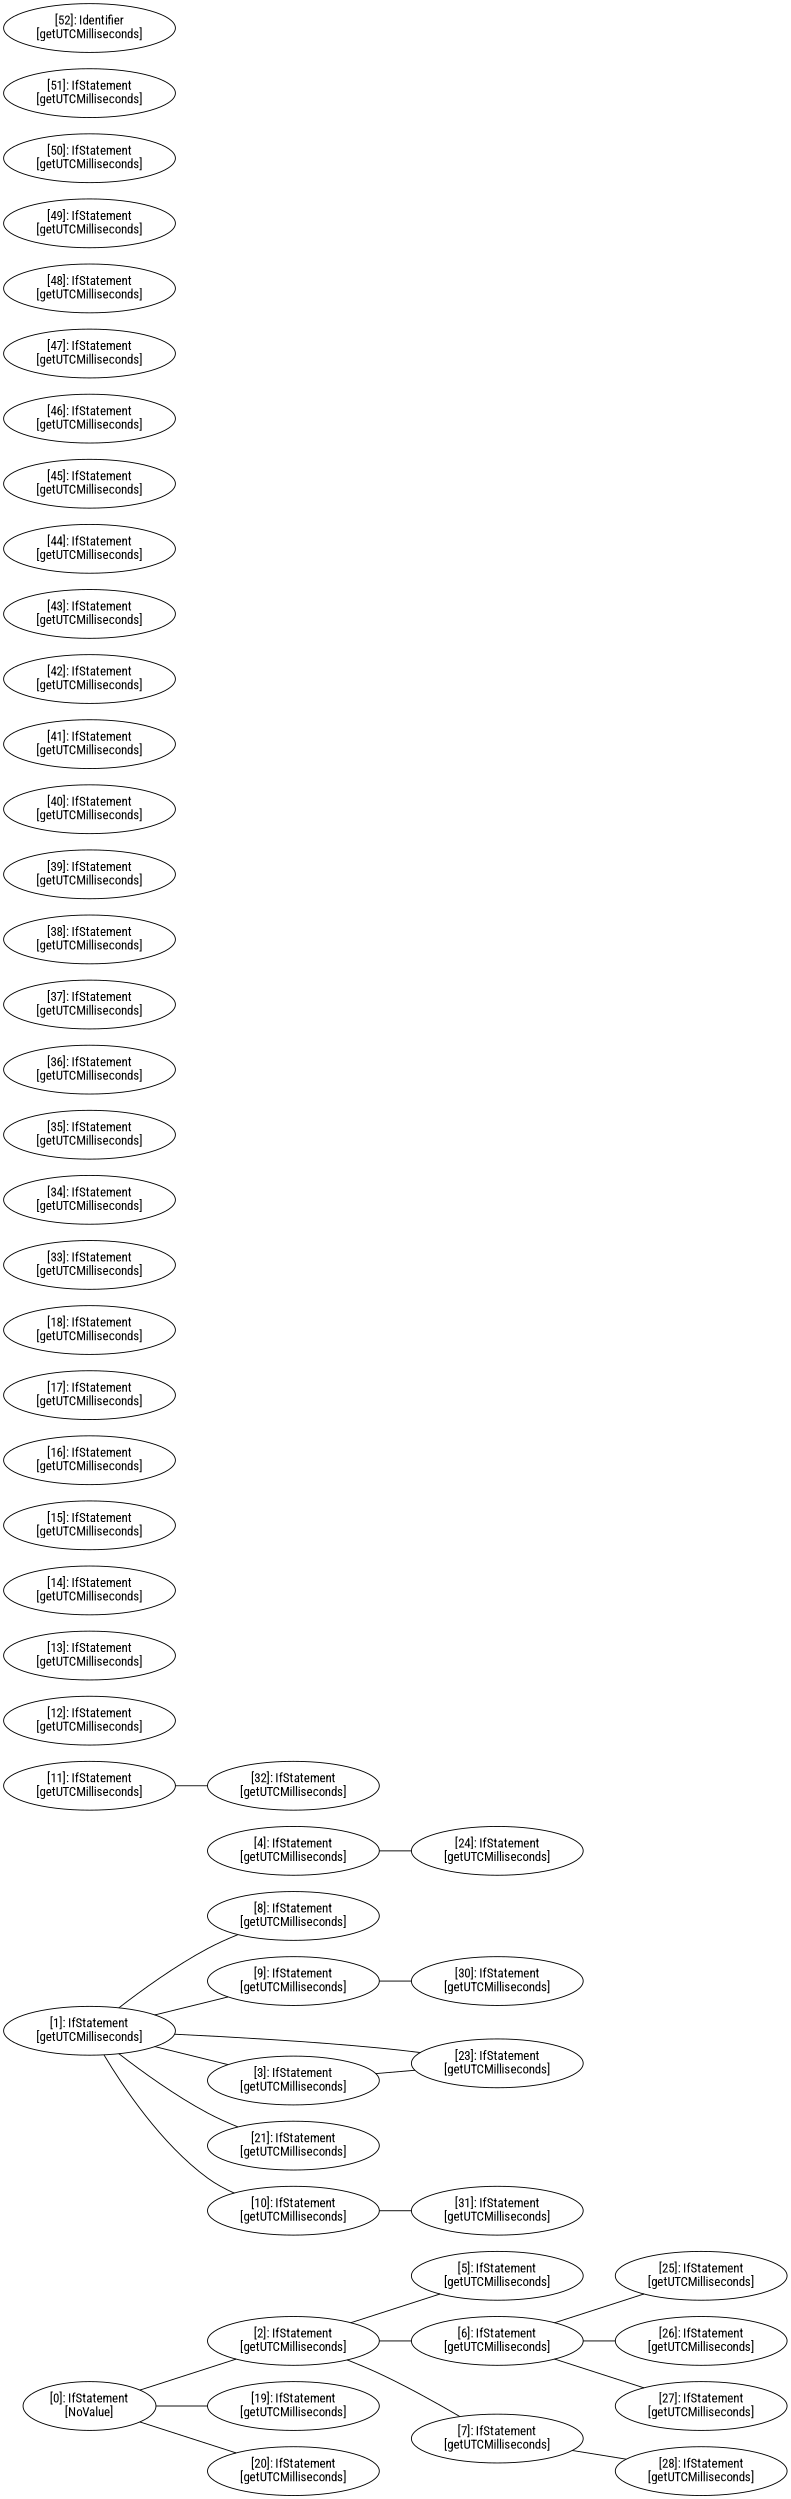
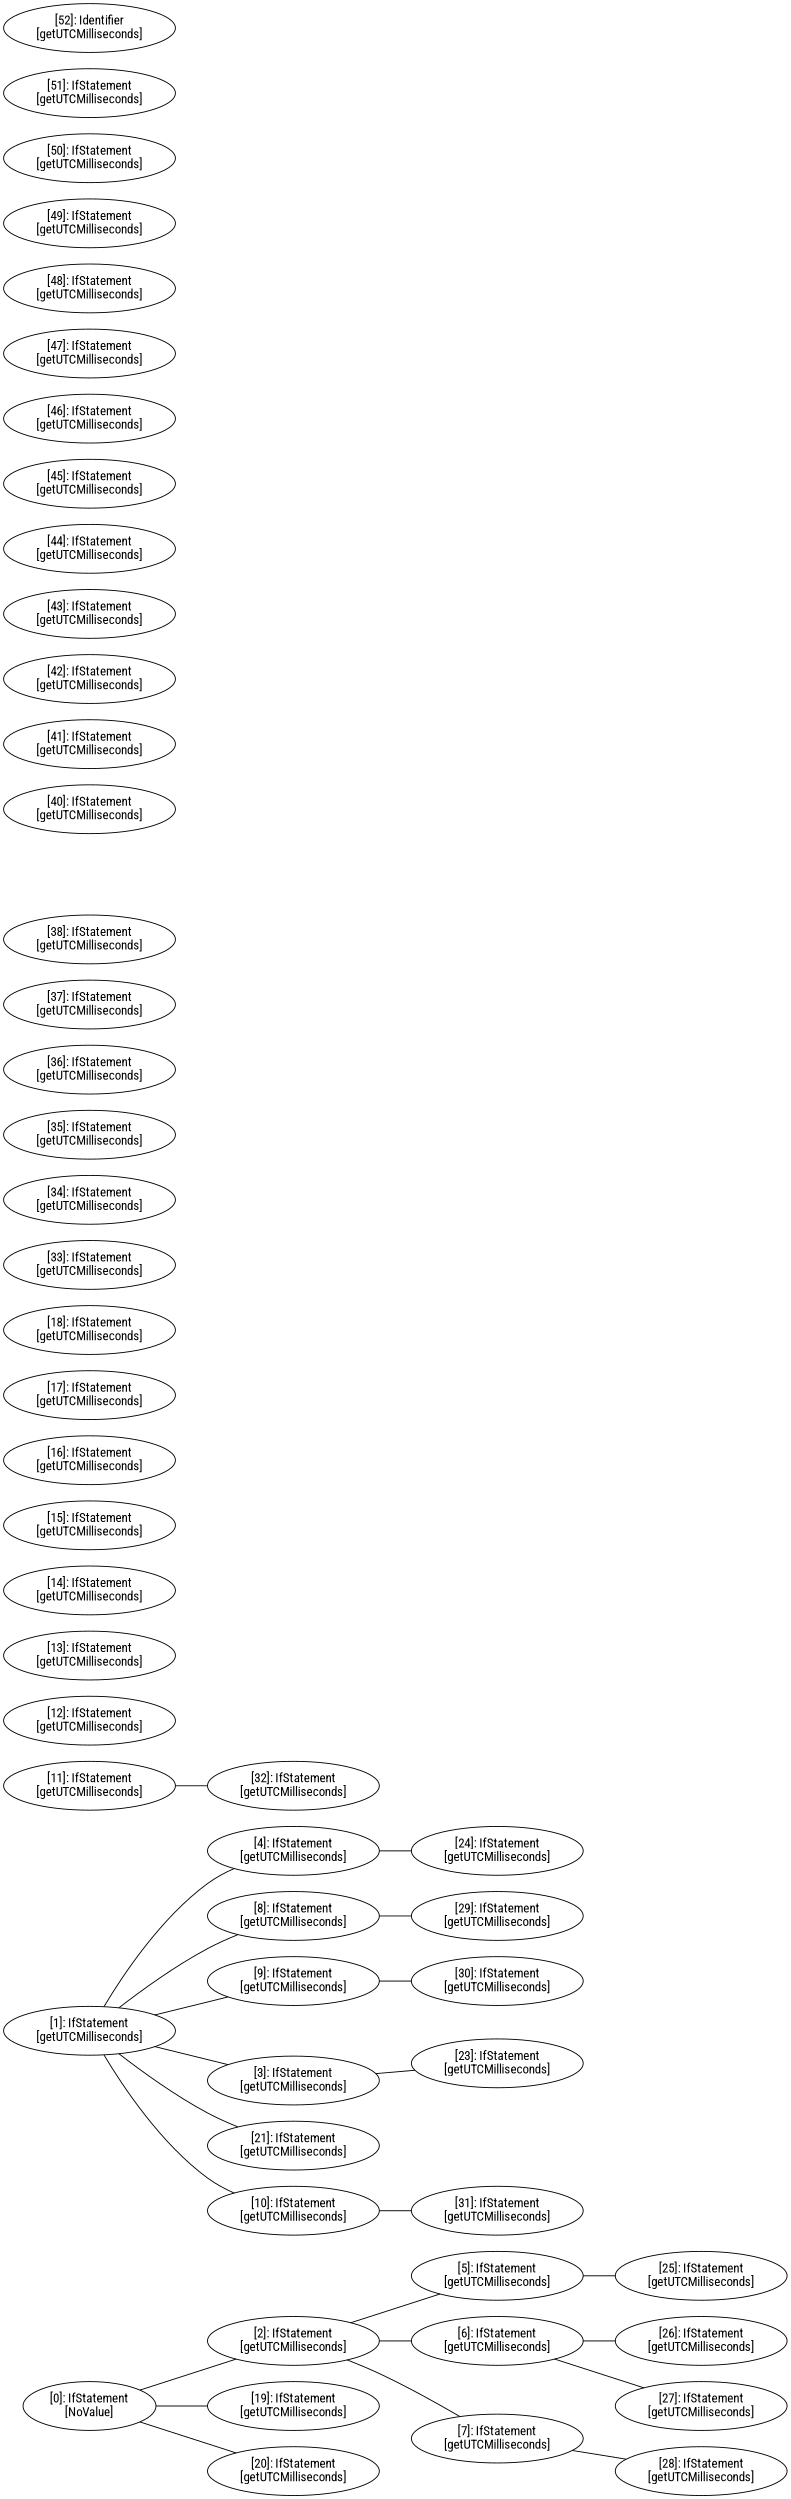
node "[39]: IfStatement [getUTCMilliseconds]": removed
node "[29]: IfStatement [getUTCMilliseconds]": added
edge "[1]: IfStatement [getUTCMilliseconds]" -- "[23]: IfStatement [getUTCMilliseconds]": now "[1]: IfStatement [getUTCMilliseconds]" -- "[4]: IfStatement [getUTCMilliseconds]"
edge "[25]: IfStatement [getUTCMilliseconds]" -- "[6]: IfStatement [getUTCMilliseconds]": now "[25]: IfStatement [getUTCMilliseconds]" -- "[5]: IfStatement [getUTCMilliseconds]"
